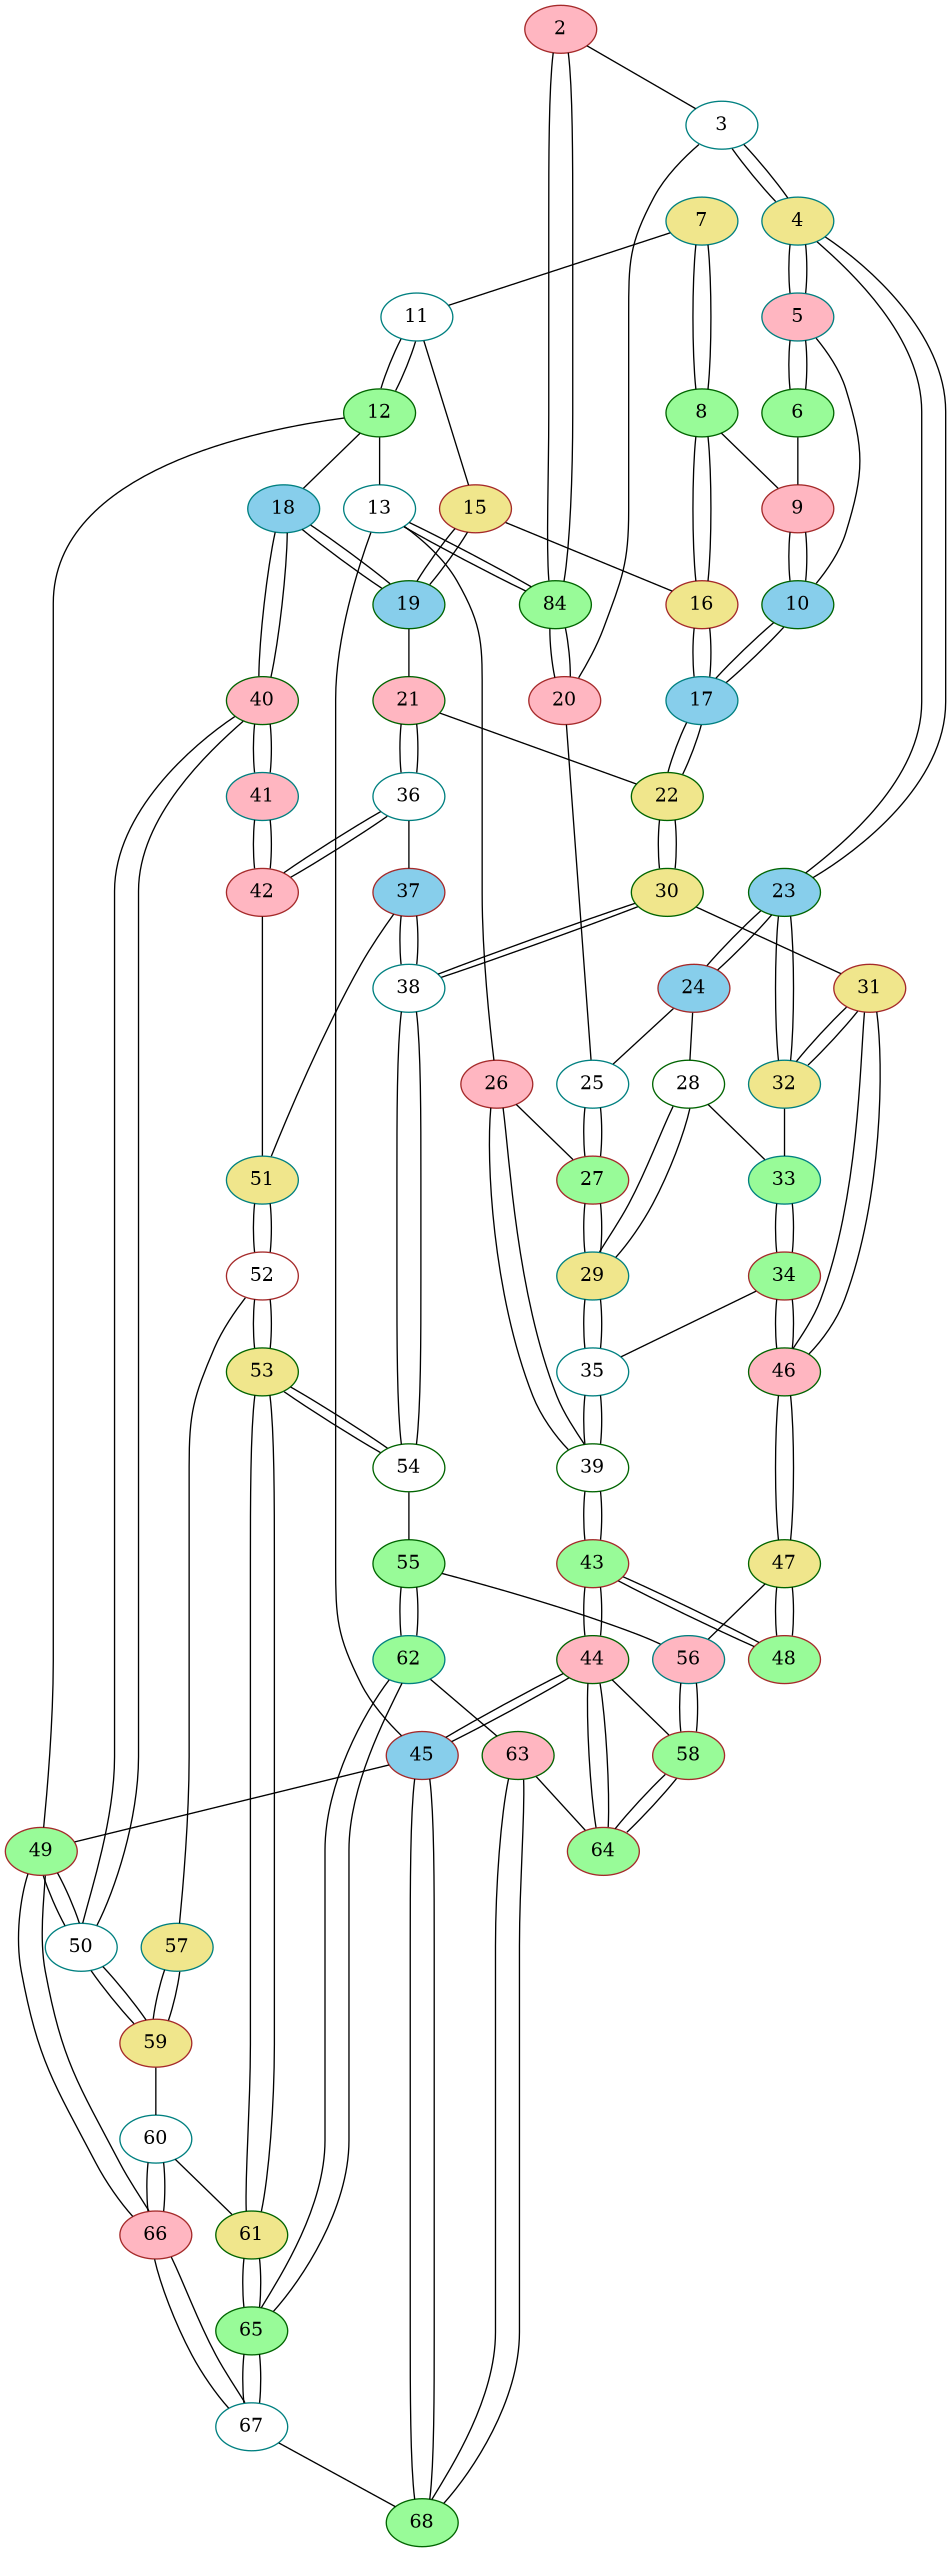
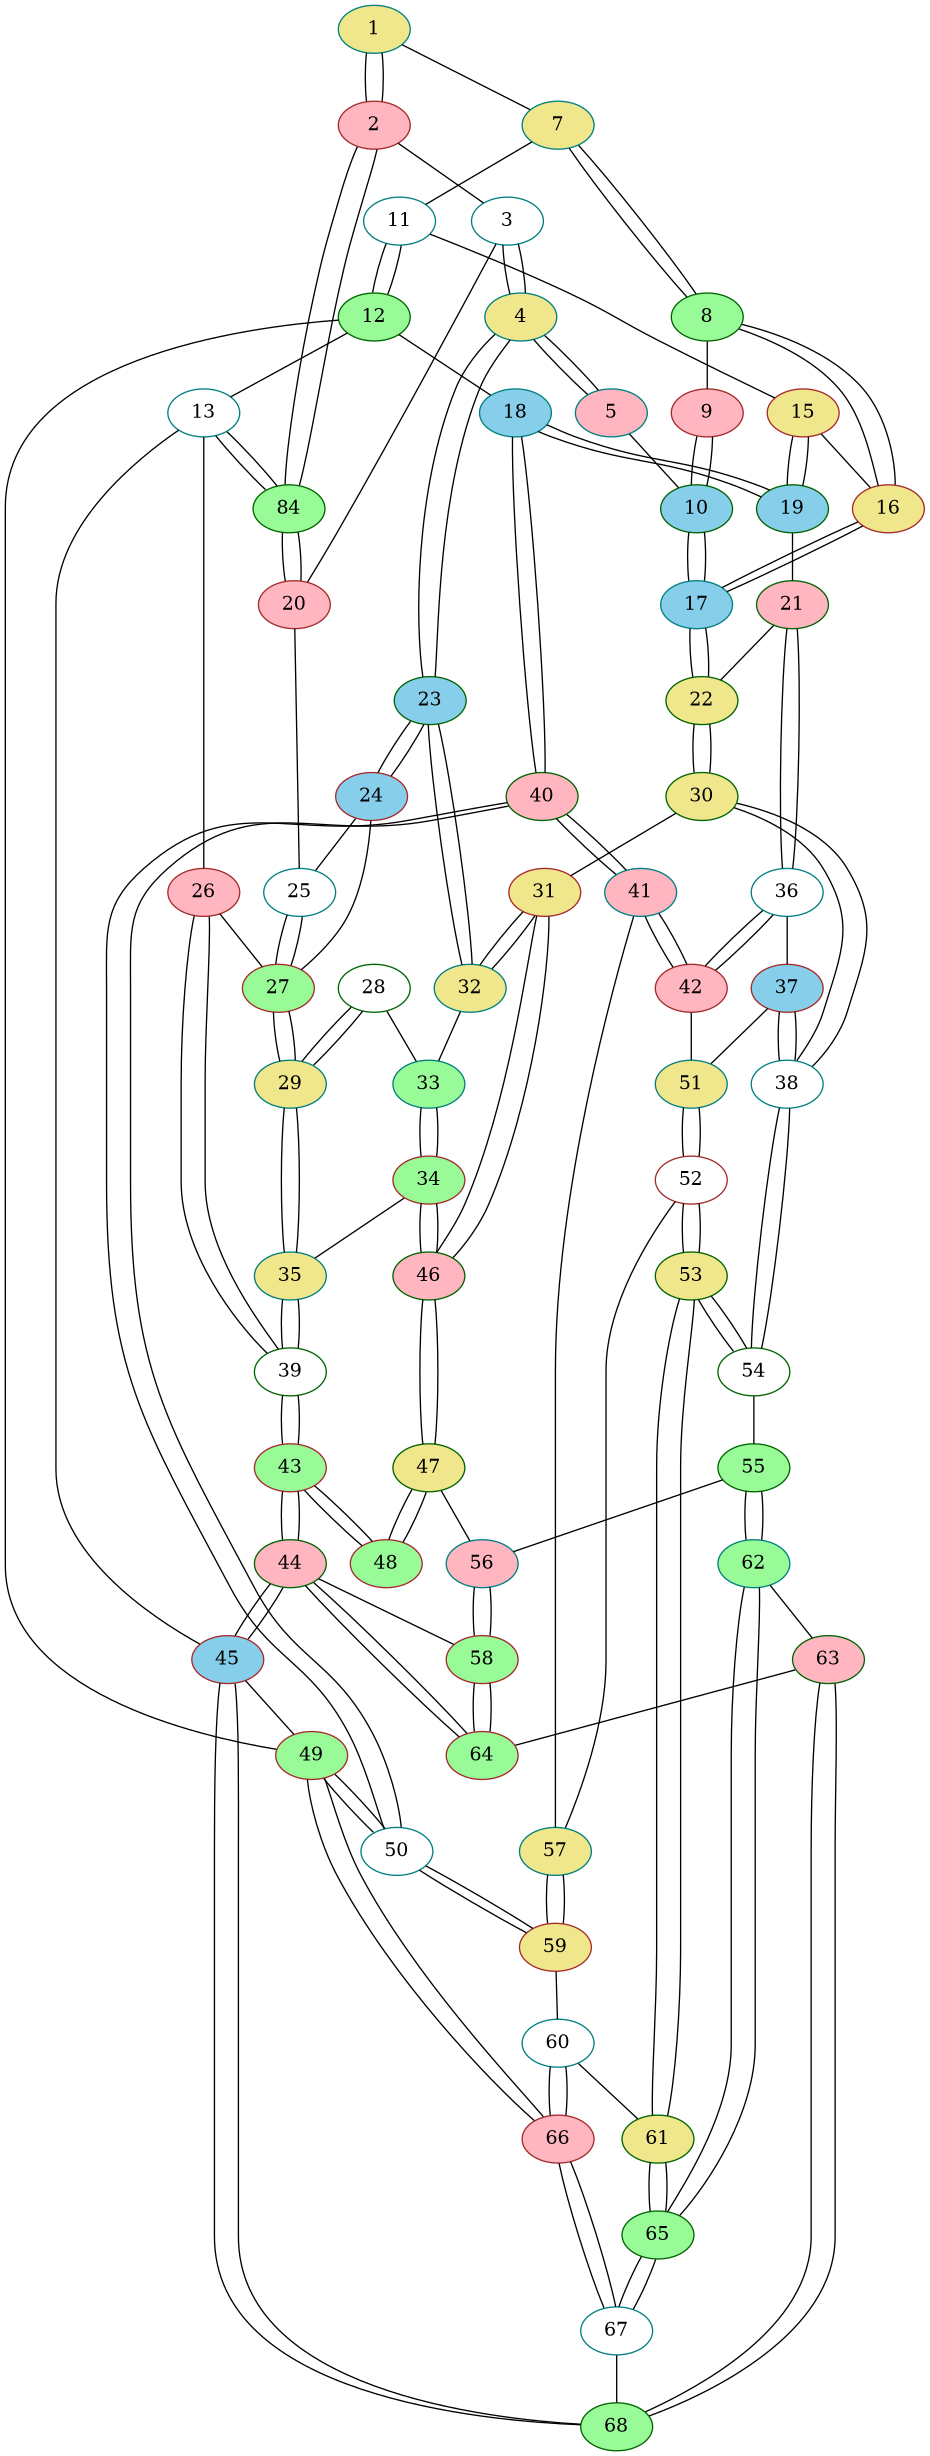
node "1": added
node "6": removed
edge "24" -- "28": now "24" -- "27"
edge "41" -- "57": added
node "35": fillcolor white -> khaki
